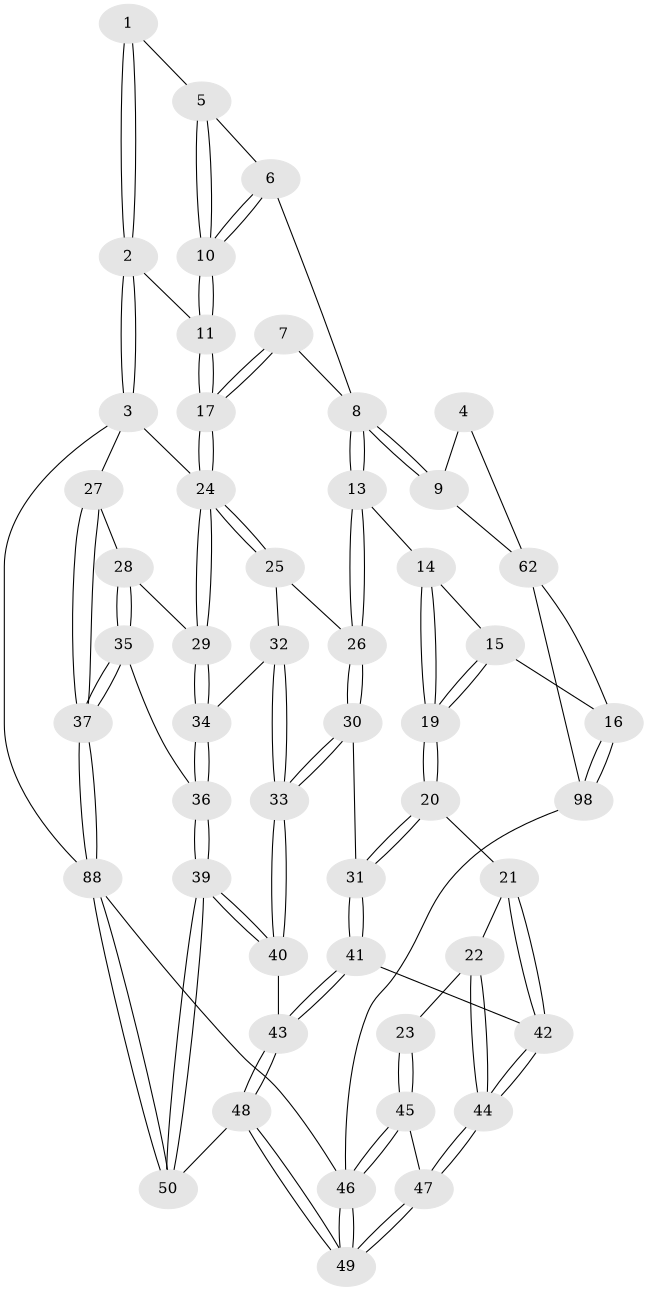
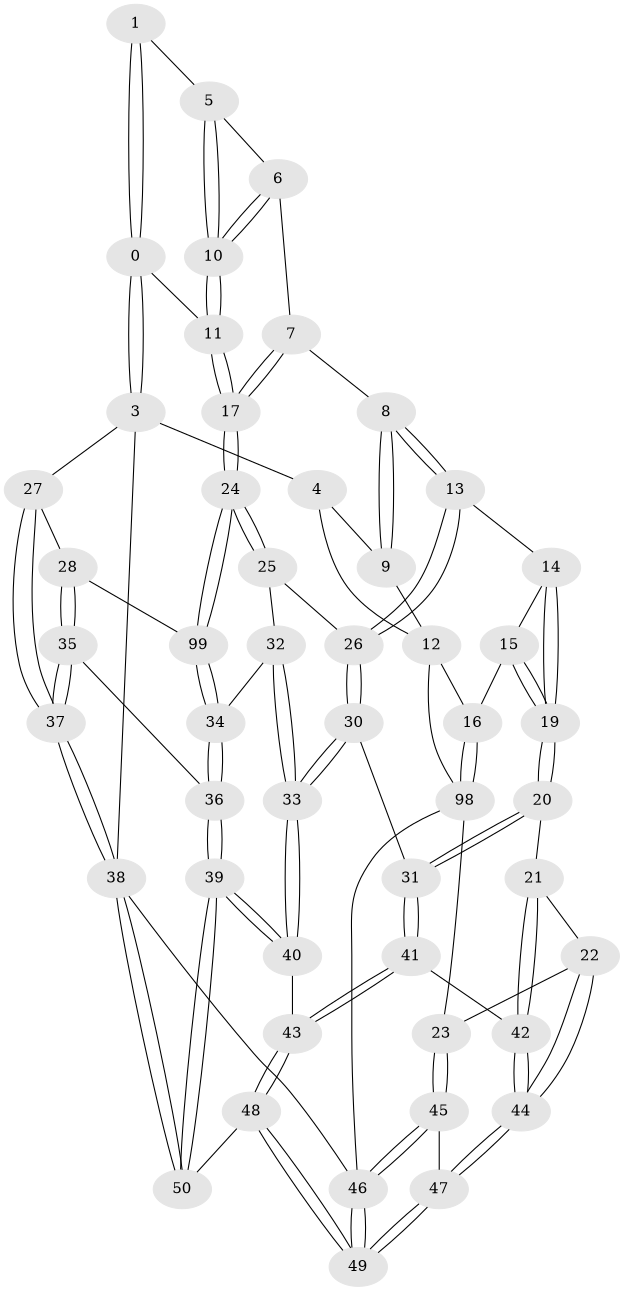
node "2": label "2" -> "0"
edge "6" -- "8": now "6" -- "7"
edge "3" -- "24": now "3" -- "4"
node "62": label "62" -> "12"
node "29": label "29" -> "99"
node "88": label "88" -> "38"
edge "98" -- "23": added
